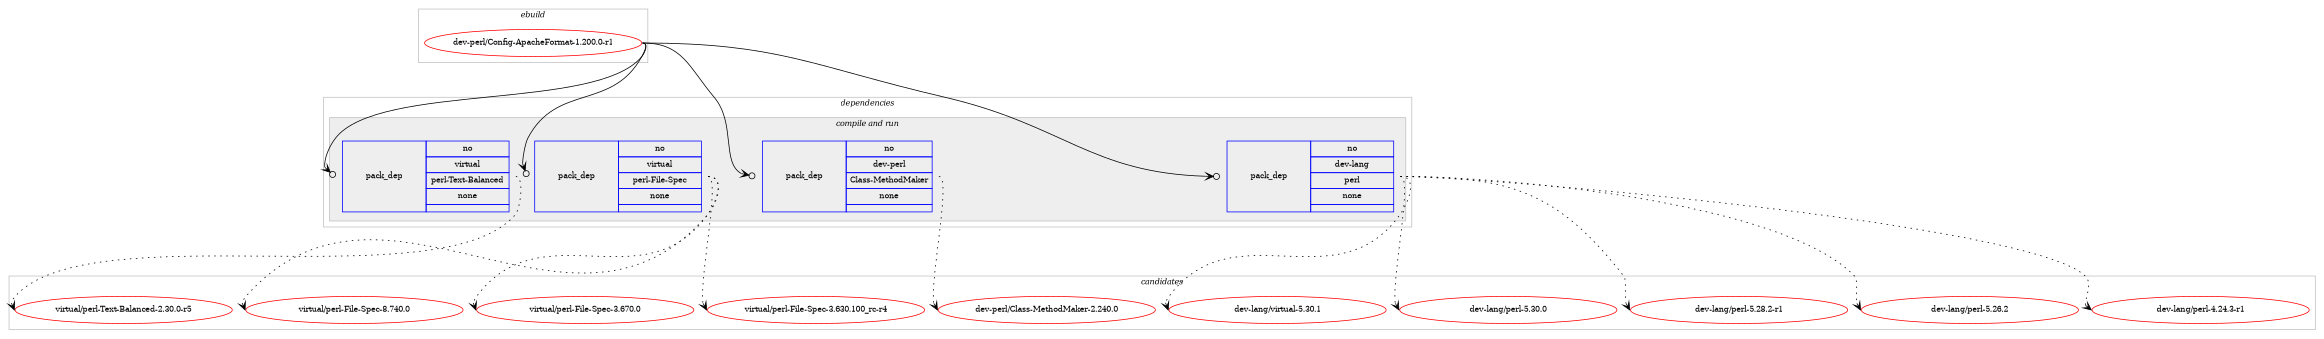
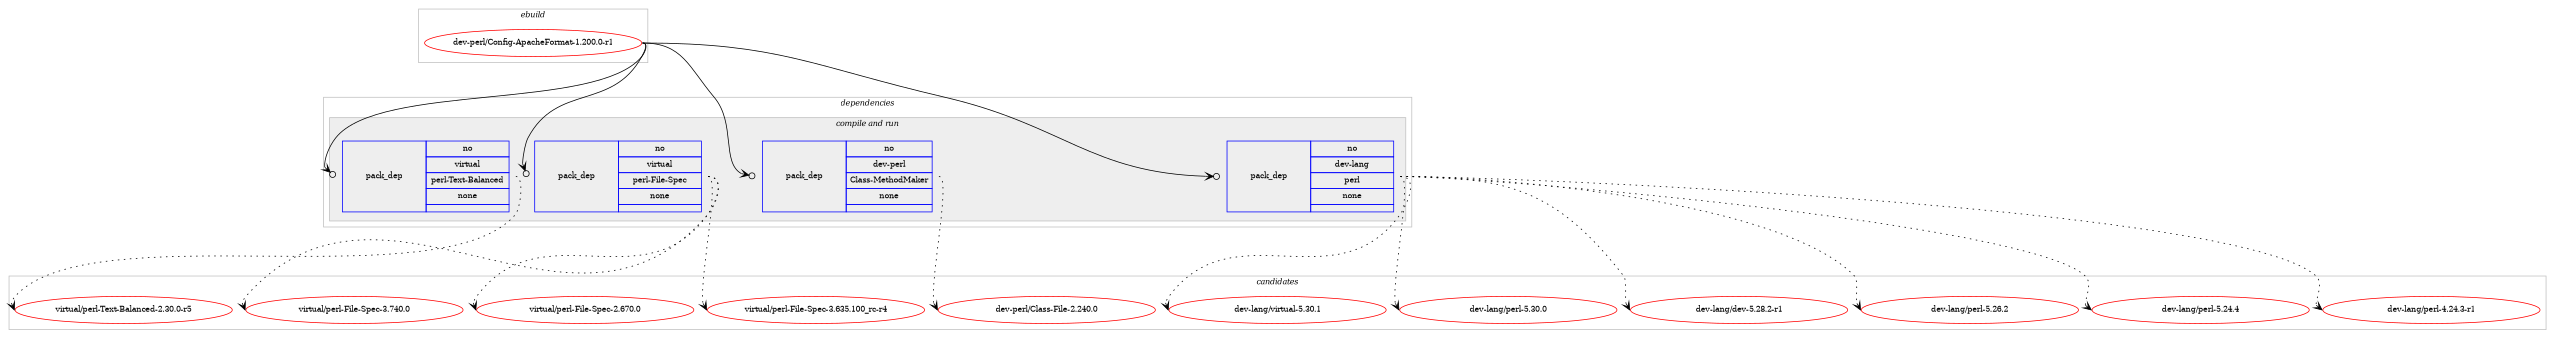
node "virtual/perl-File-Spec-8.740.0": label "virtual/perl-File-Spec-8.740.0" -> "virtual/perl-File-Spec-3.740.0"
node "virtual/perl-File-Spec-3.670.0": label "virtual/perl-File-Spec-3.670.0" -> "virtual/perl-File-Spec-2.670.0"
node "virtual/perl-File-Spec-3.630.100_rc-r4": label "virtual/perl-File-Spec-3.630.100_rc-r4" -> "virtual/perl-File-Spec-3.635.100_rc-r4"
node "dev-perl/Class-MethodMaker-2.240.0": label "dev-perl/Class-MethodMaker-2.240.0" -> "dev-perl/Class-File-2.240.0"
node "dev-lang/perl-5.28.2-r1": label "dev-lang/perl-5.28.2-r1" -> "dev-lang/dev-5.28.2-r1"
node "dev-lang/perl-5.24.4": added
